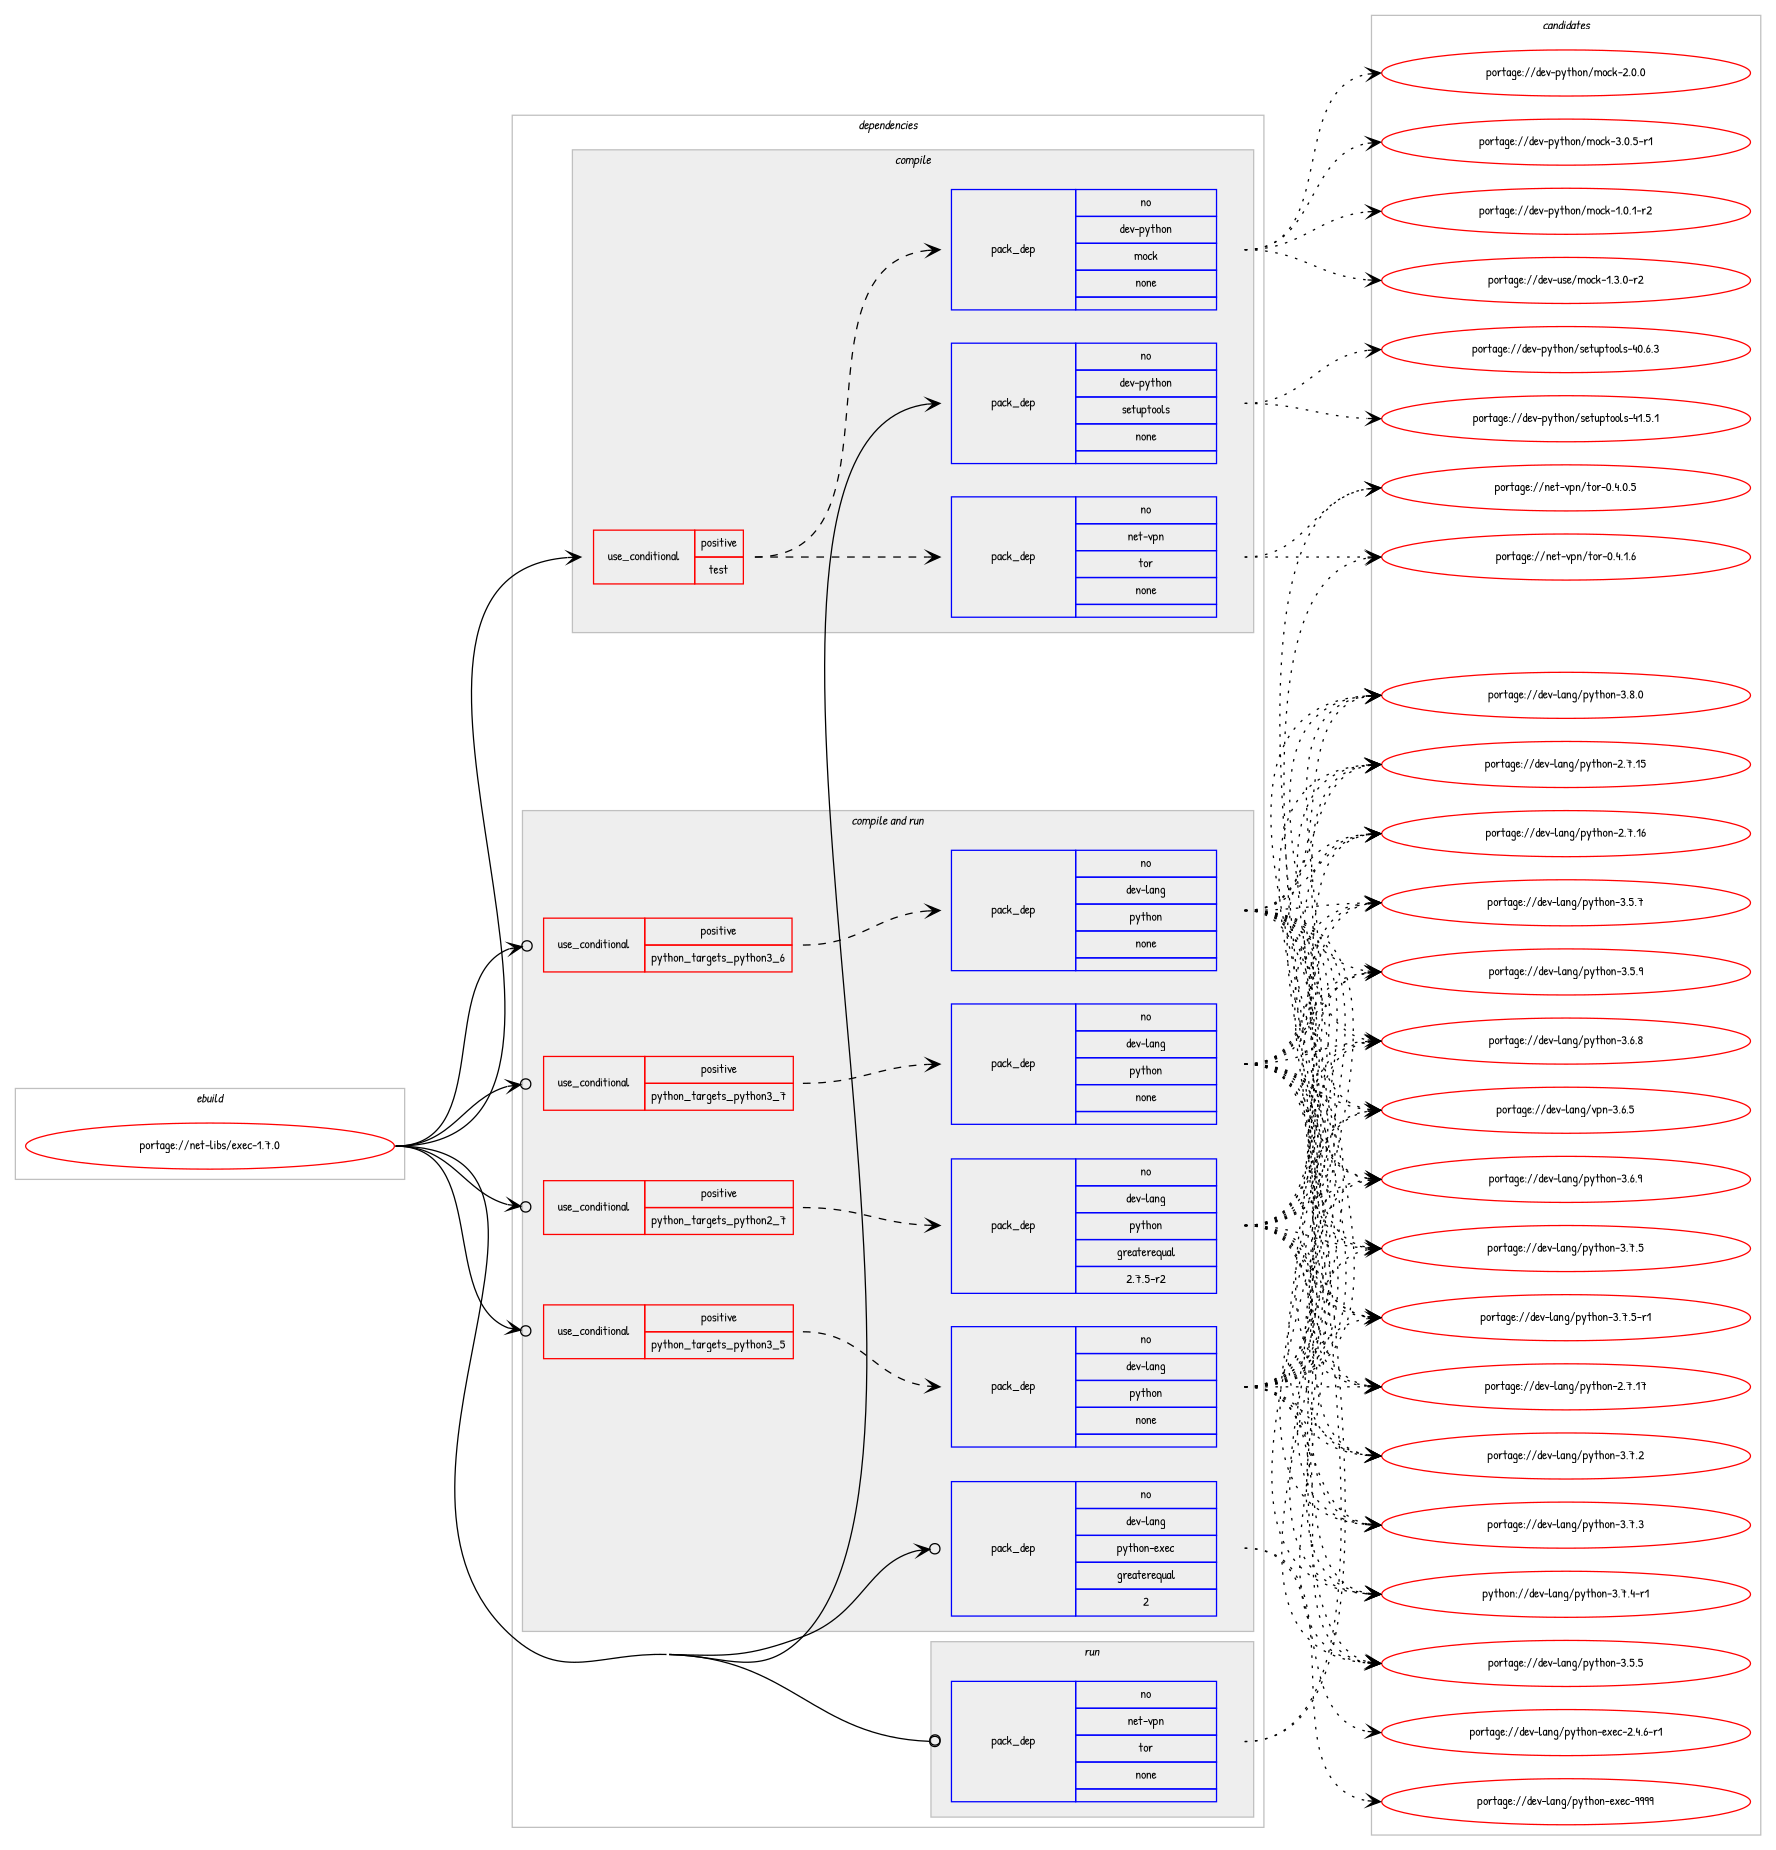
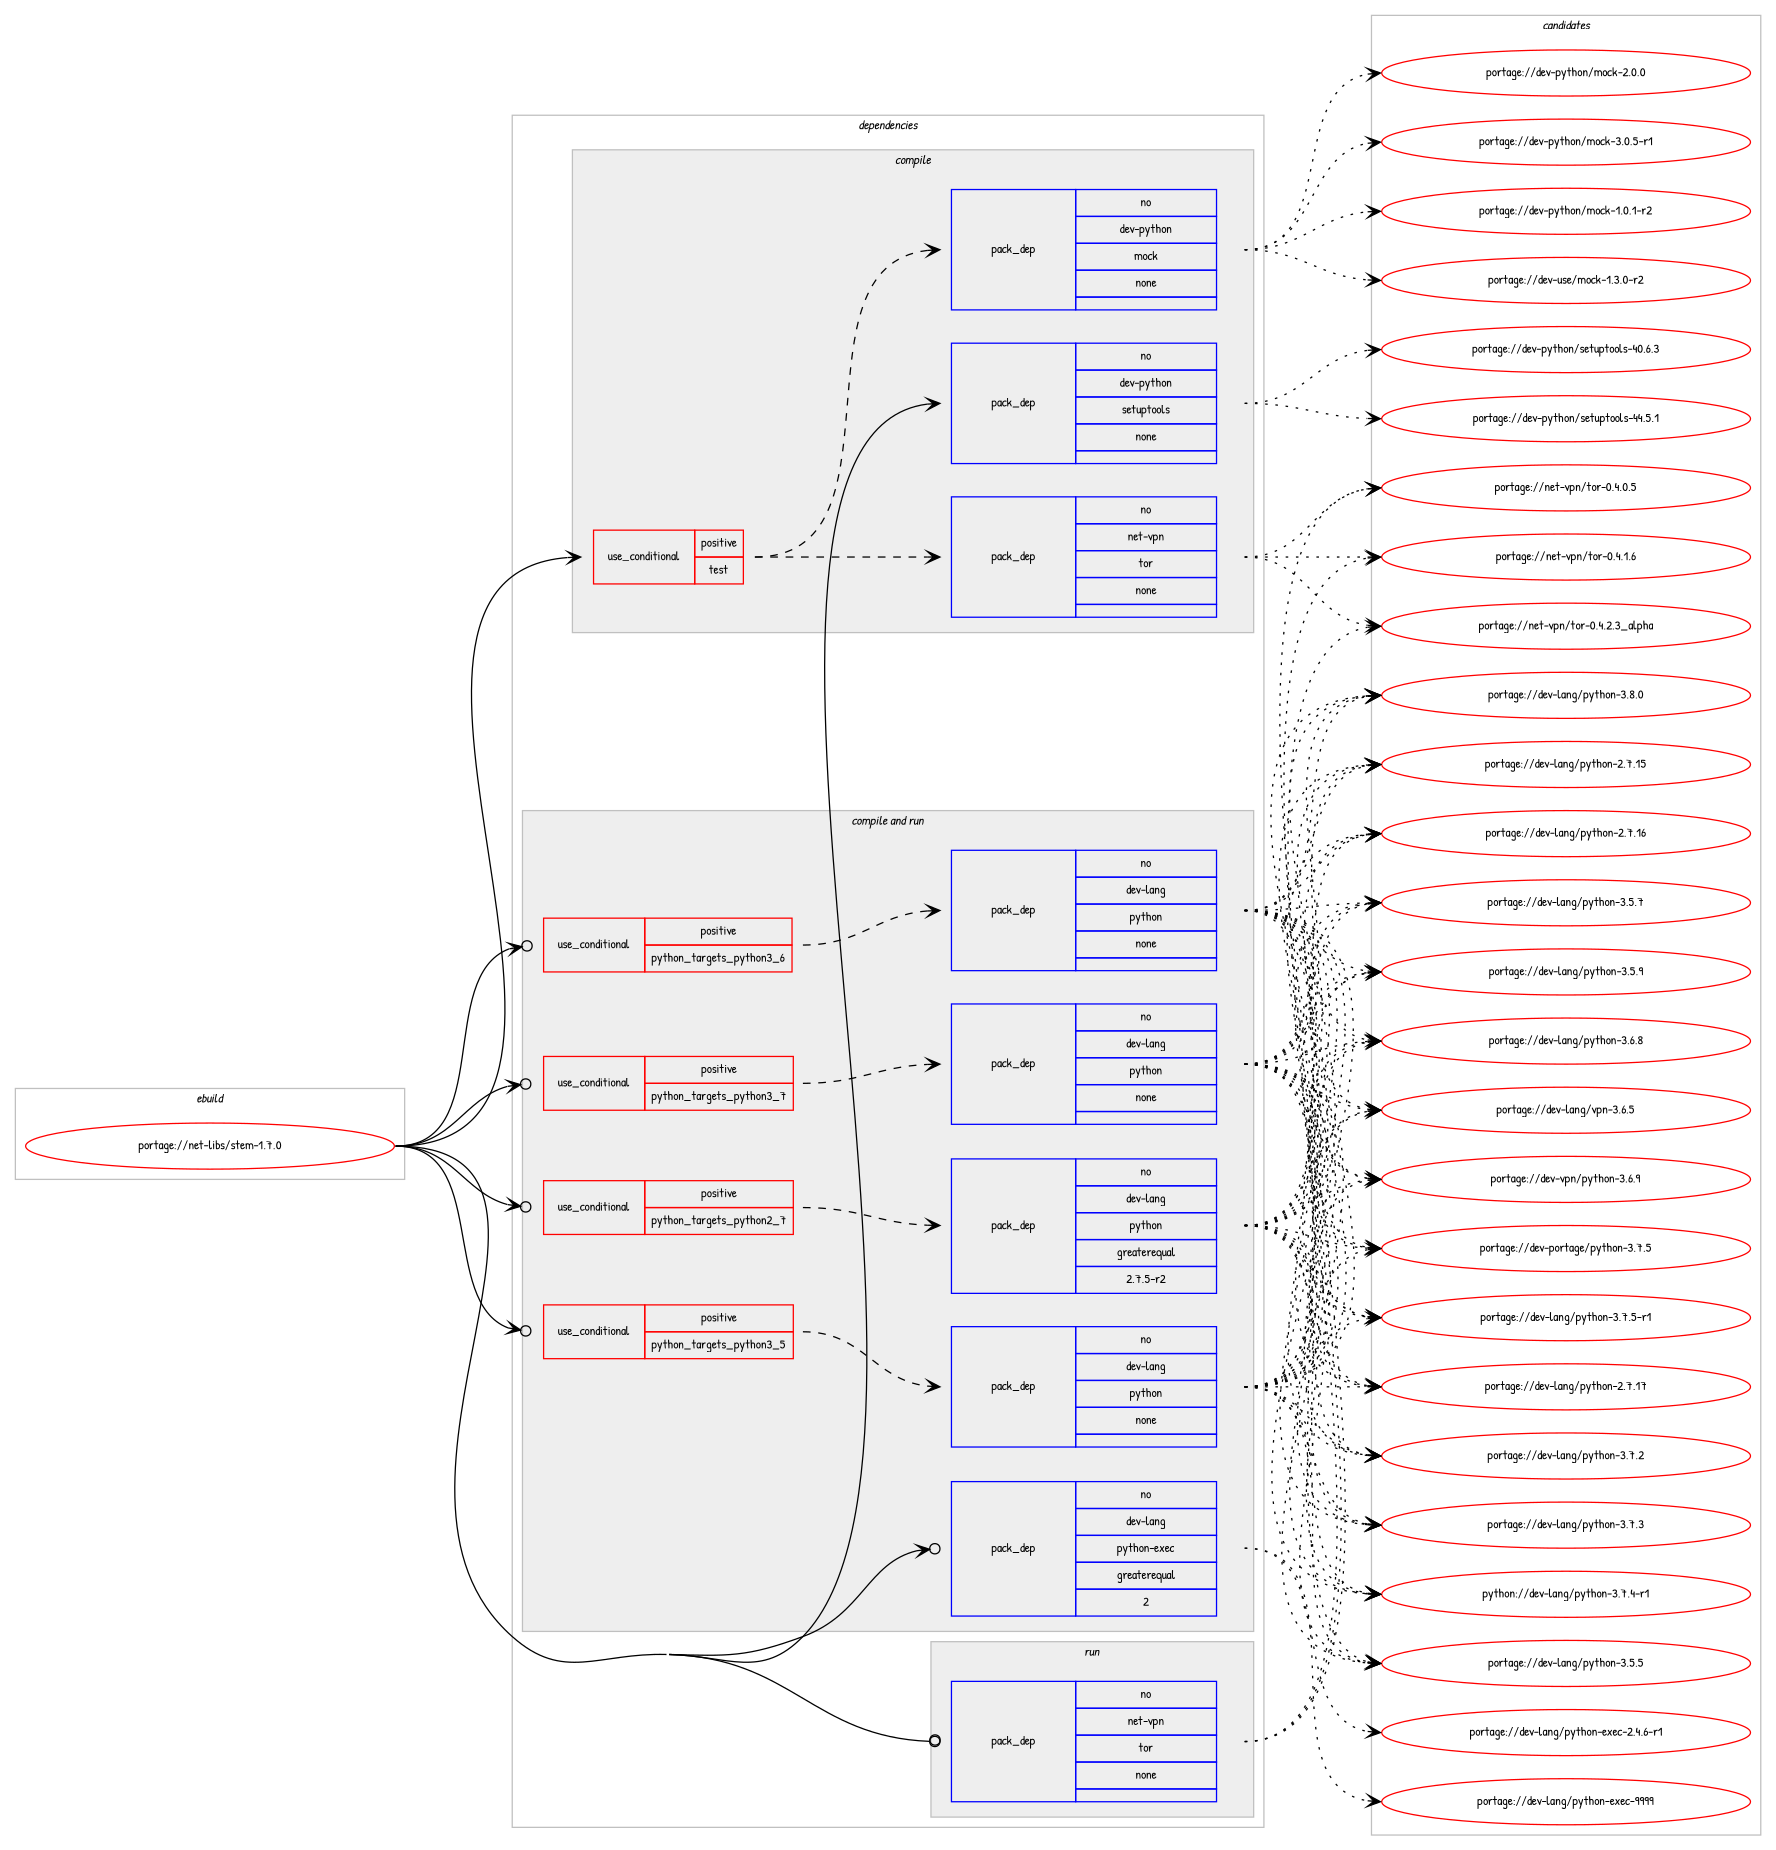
node "portage://dev-python/setuptools-41.5.1": label "portage://dev-python/setuptools-41.5.1" -> "portage://dev-python/setuptools-44.5.1"
node "portage://net-vpn/tor-0.4.2.3_alpha": added
node "portage://net-libs/exec-1.7.0": label "portage://net-libs/exec-1.7.0" -> "portage://net-libs/stem-1.7.0"
node "portage://dev-lang/python-3.6.9": label "portage://dev-lang/python-3.6.9" -> "portage://dev-vpn/python-3.6.9"
node "portage://dev-lang/python-3.7.5": label "portage://dev-lang/python-3.7.5" -> "portage://dev-portage/python-3.7.5"
